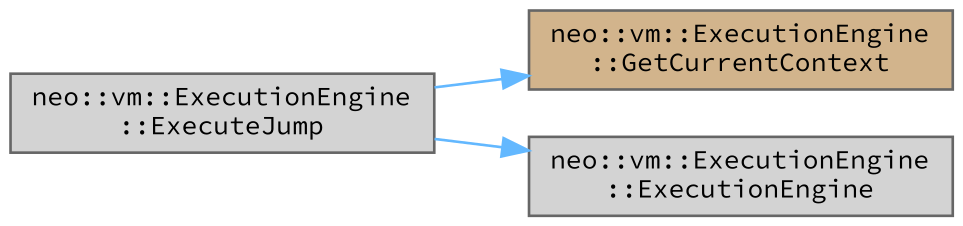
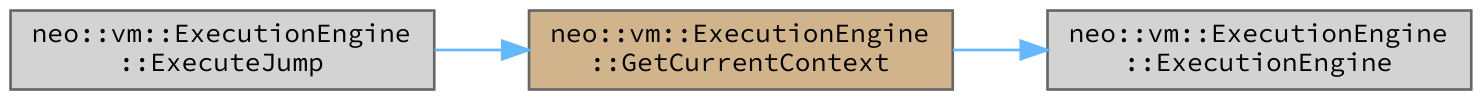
edge "neo::vm::ExecutionEngine ::ExecuteJump" -> "neo::vm::ExecutionEngine ::ExecutionEngine": now "neo::vm::ExecutionEngine ::GetCurrentContext" -> "neo::vm::ExecutionEngine ::ExecutionEngine"
